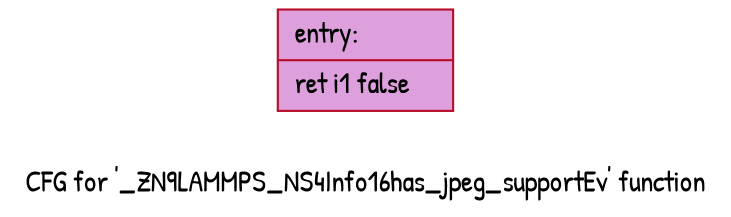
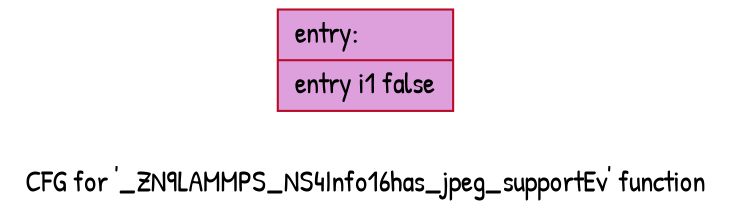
node "entry:": text "ret i1 false" -> "entry i1 false"
